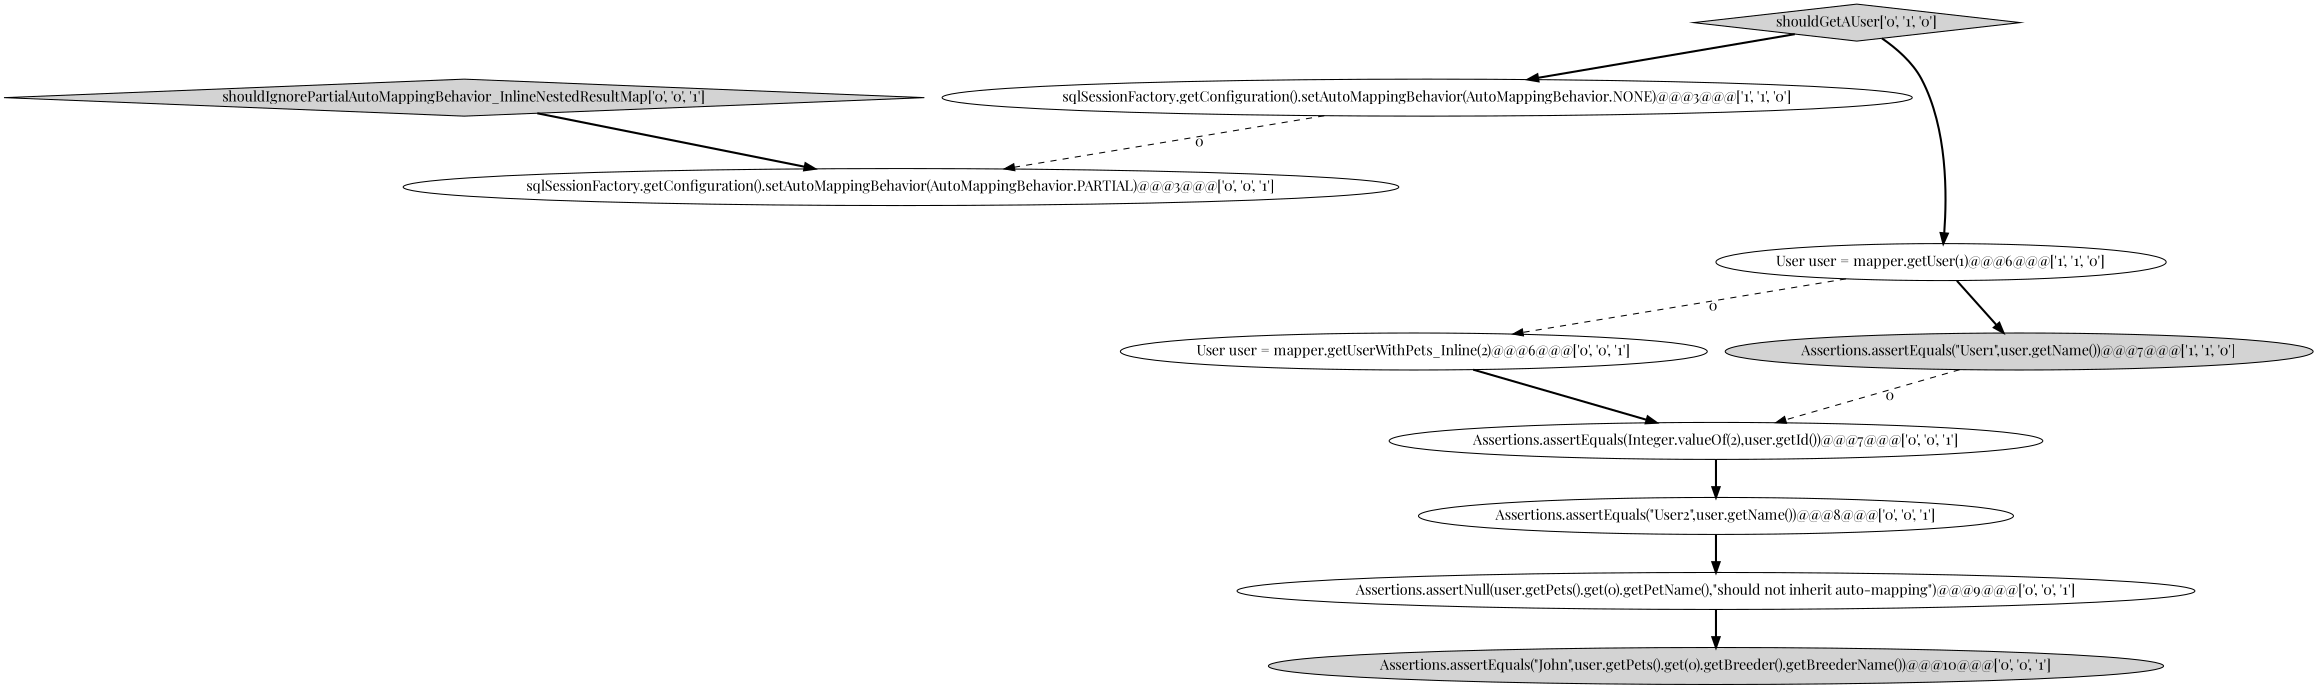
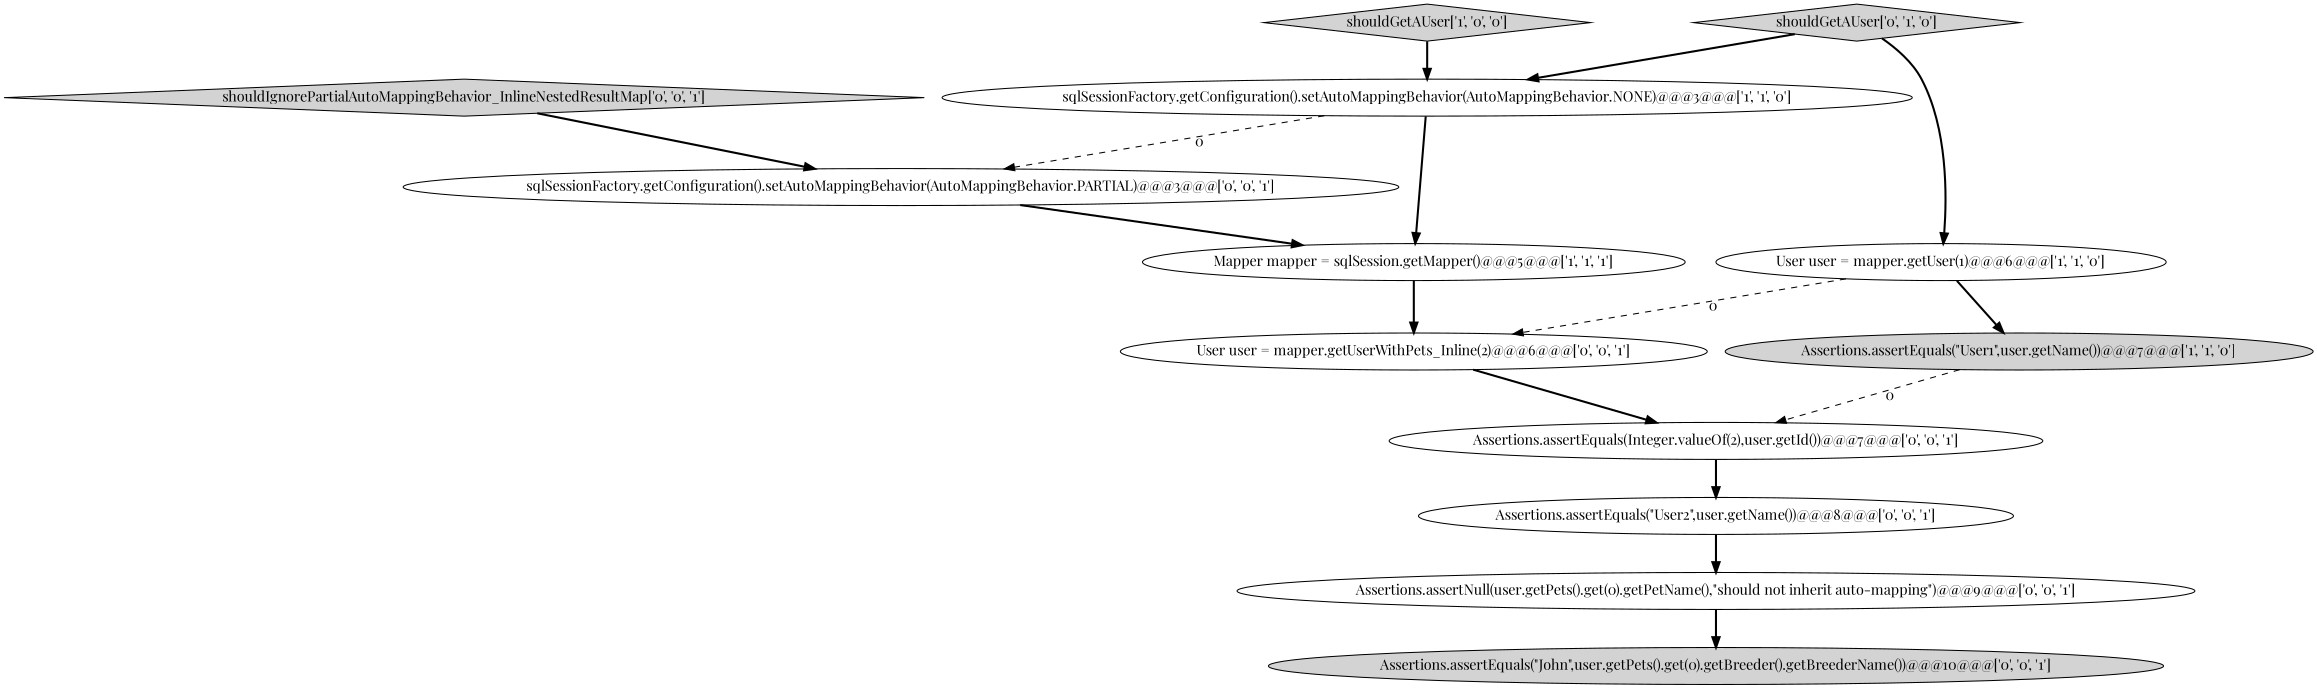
node "shouldGetAUser['1', '0', '0']": added
node "Mapper mapper = sqlSession.getMapper()@@@5@@@['1', '1', '1']": added
